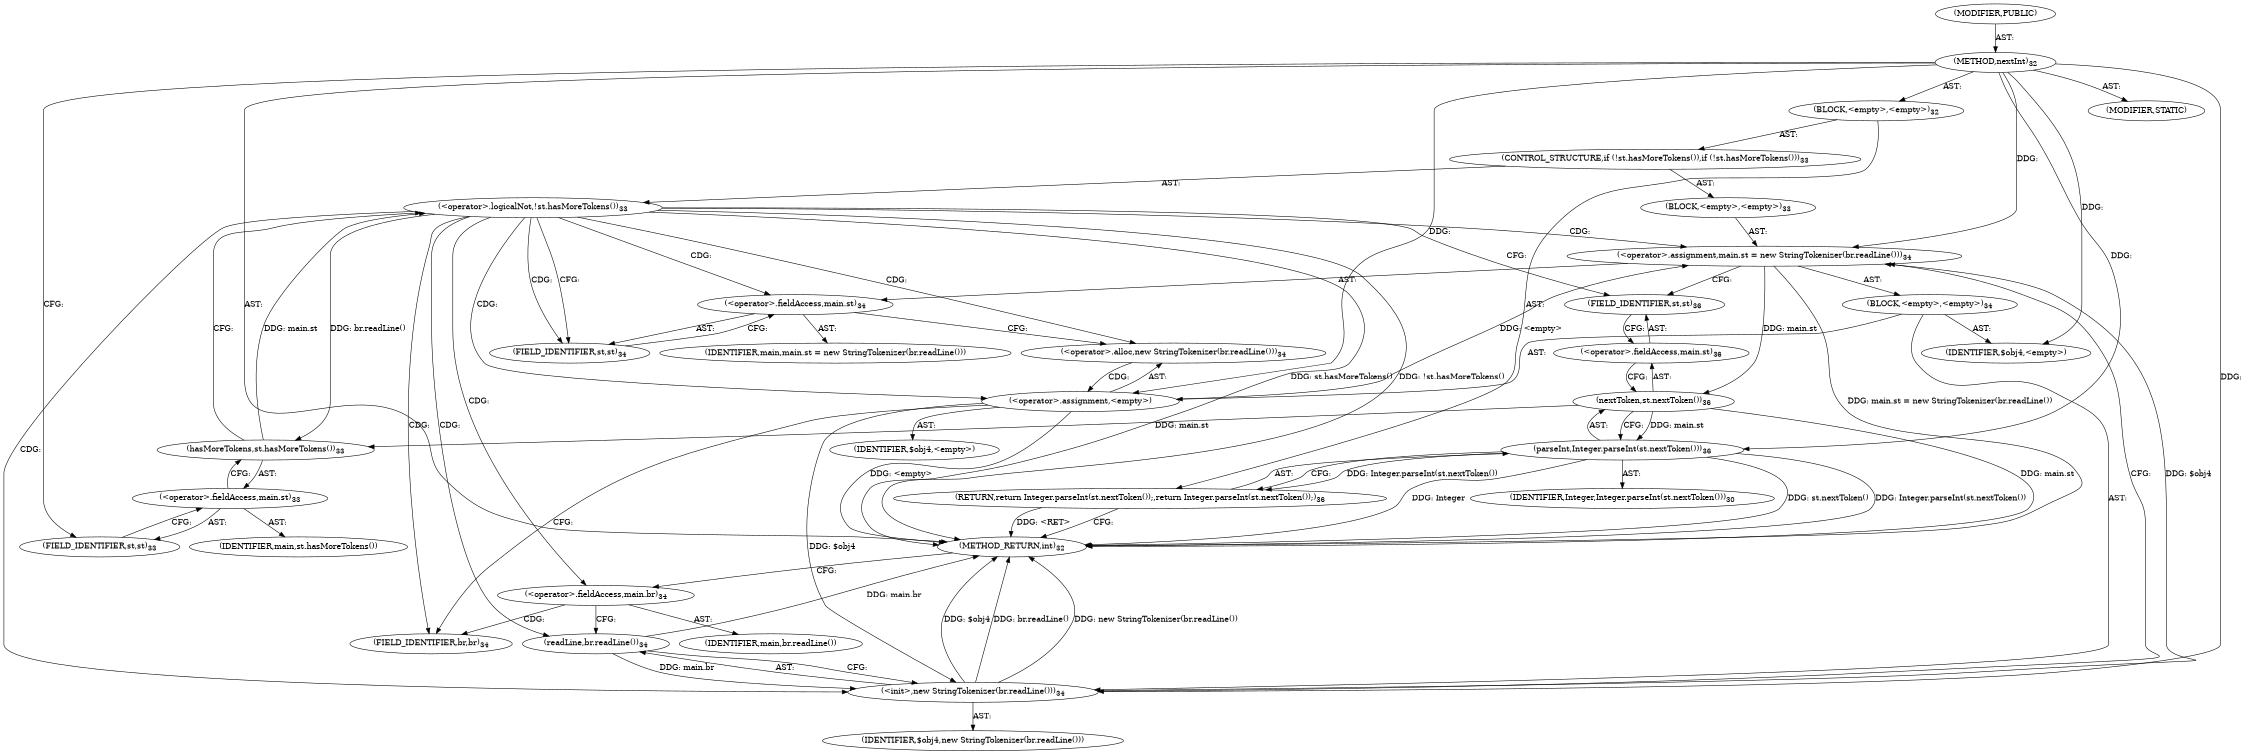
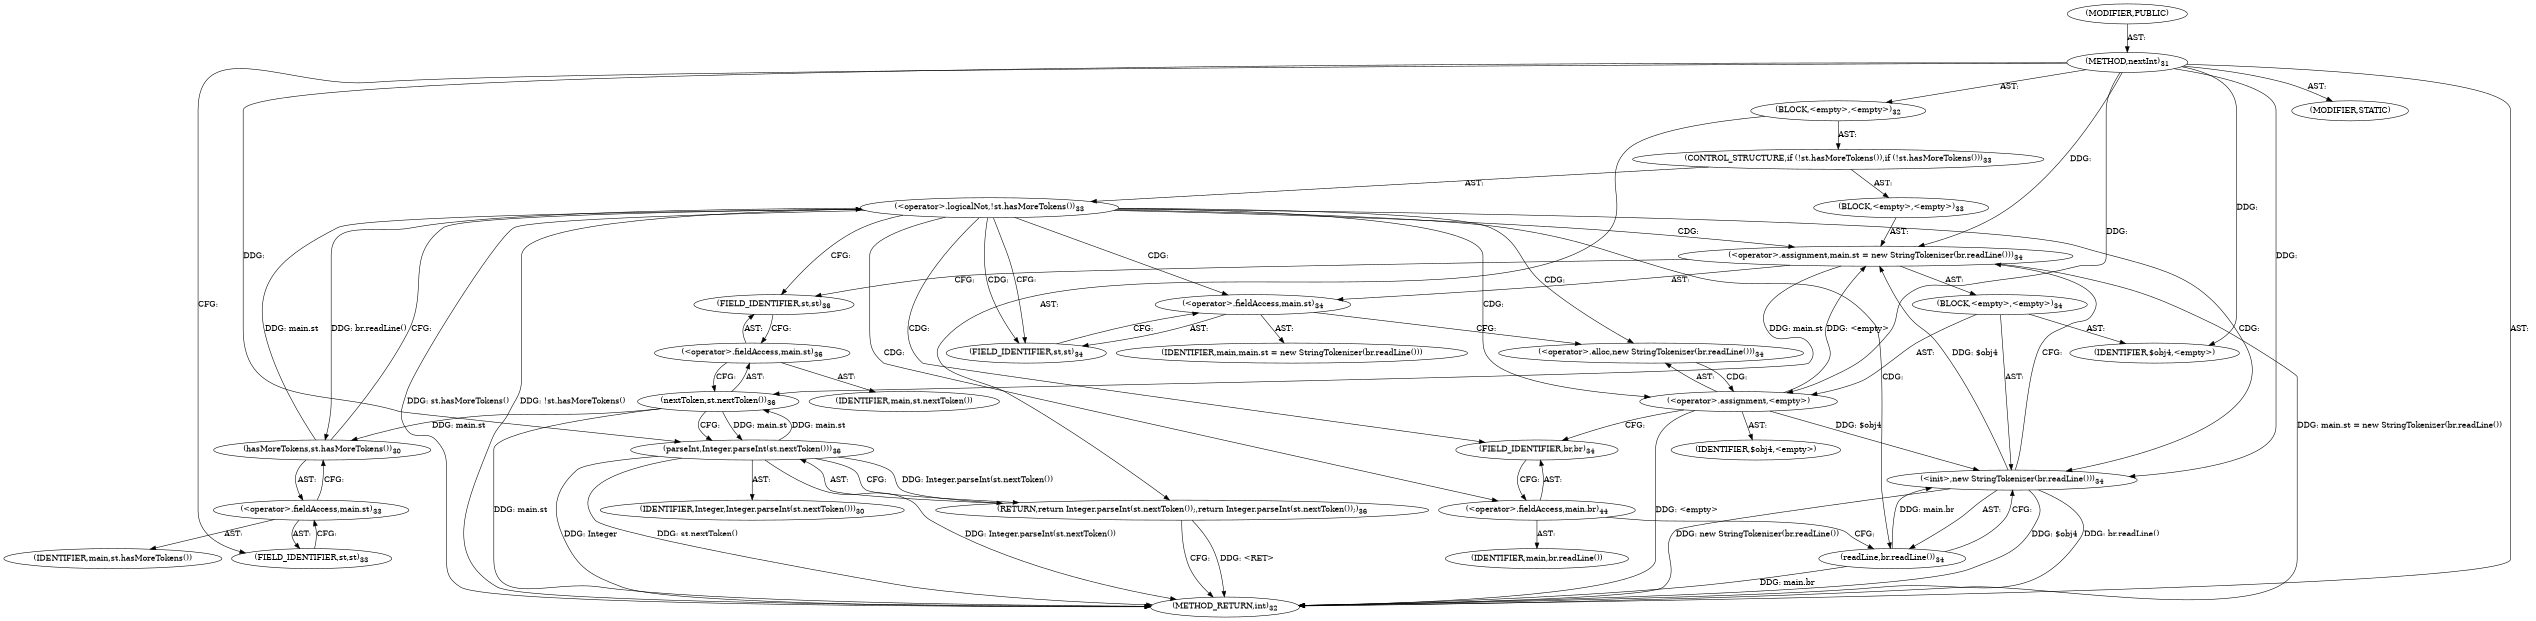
node "(METHOD,nextInt)": text "32" -> "31"
node "(IDENTIFIER,main,st.nextToken())": added
edge "(parseInt,Integer.parseInt(st.nextToken()))" -> "(nextToken,st.nextToken())": label "AST: " -> "DDG: main.st"
node "(hasMoreTokens,st.hasMoreTokens())": text "33" -> "30"
edge "(METHOD_RETURN,int)" -> "(<operator>.fieldAccess,main.br)": now "(FIELD_IDENTIFIER,br,br)" -> "(<operator>.fieldAccess,main.br)"
node "(<operator>.fieldAccess,main.br)": text "34" -> "44"
edge "(<operator>.fieldAccess,main.br)" -> "(FIELD_IDENTIFIER,br,br)": label "CDG: " -> "AST: "
node "(IDENTIFIER,$obj4,new StringTokenizer(br.readLine()))": removed
